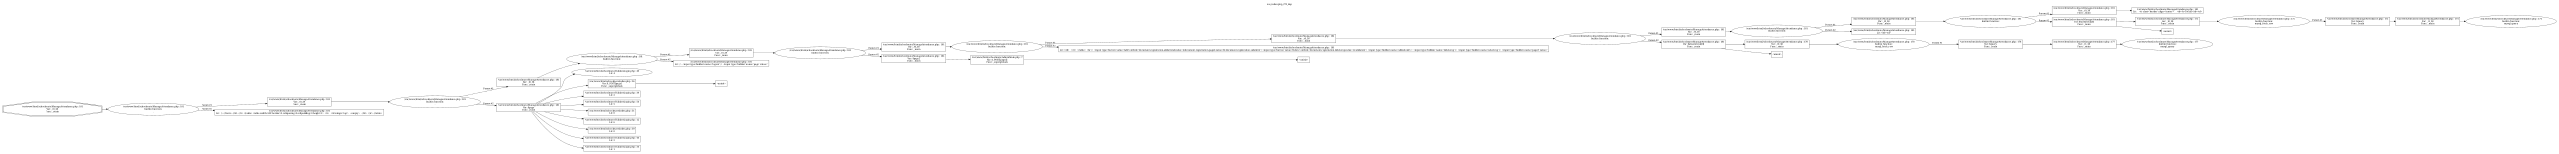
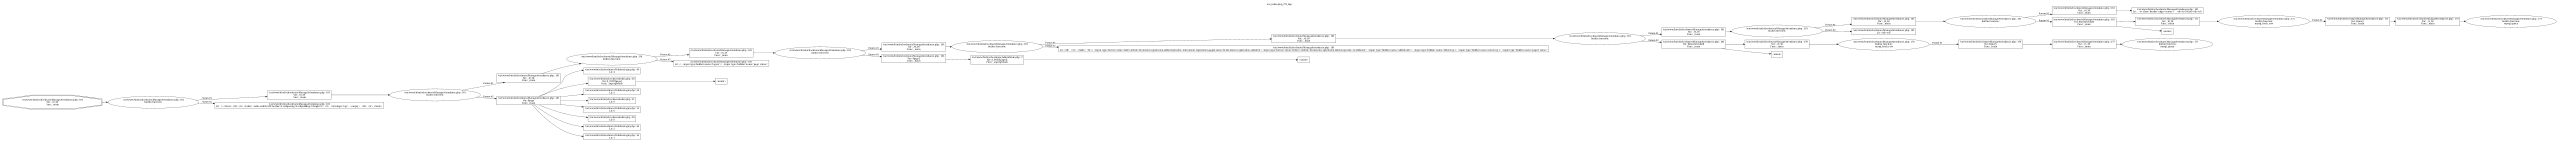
node "/var/www/html/schoolmate/ValidateLogin.php : 49 Lit: 4": shape ellipse -> box
node "/var/www/html/schoolmate/ValidateLogin.php : 39 Lit: 2": removed
